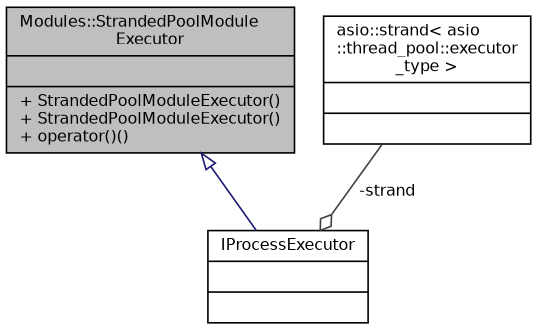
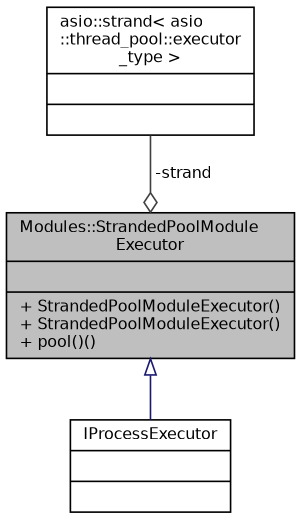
node "Modules::StrandedPoolModule": text "+ operator()()" -> "+ pool()()"
edge "asio::strand< asio" -> "IProcessExecutor": now "asio::strand< asio" -> "Modules::StrandedPoolModule"
